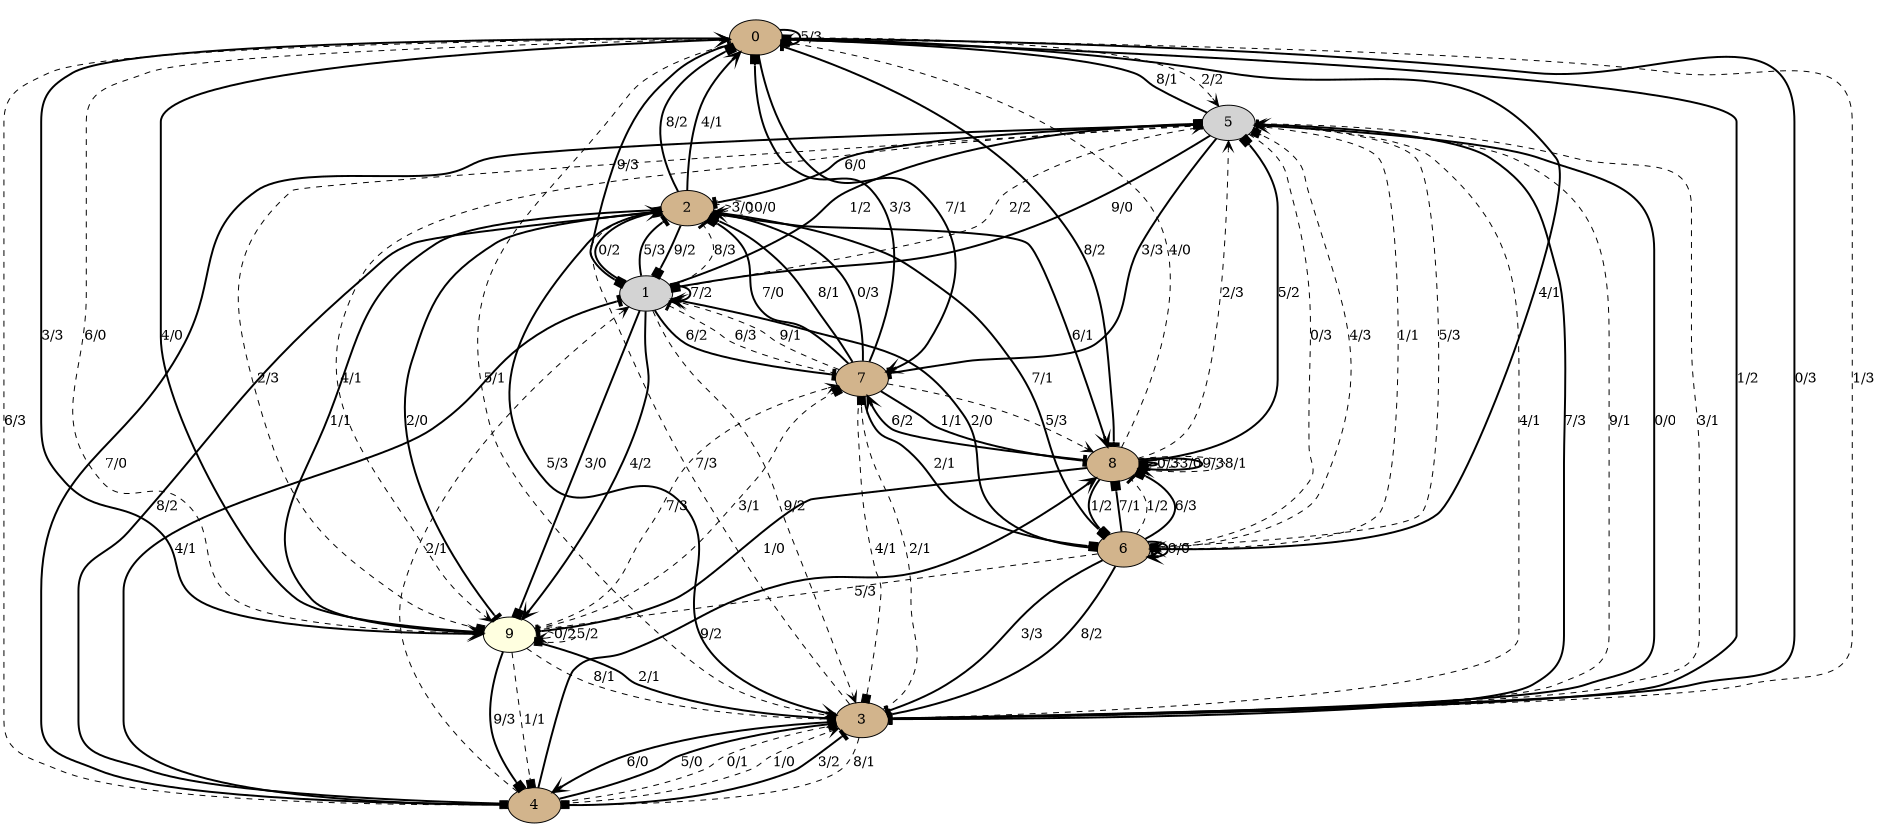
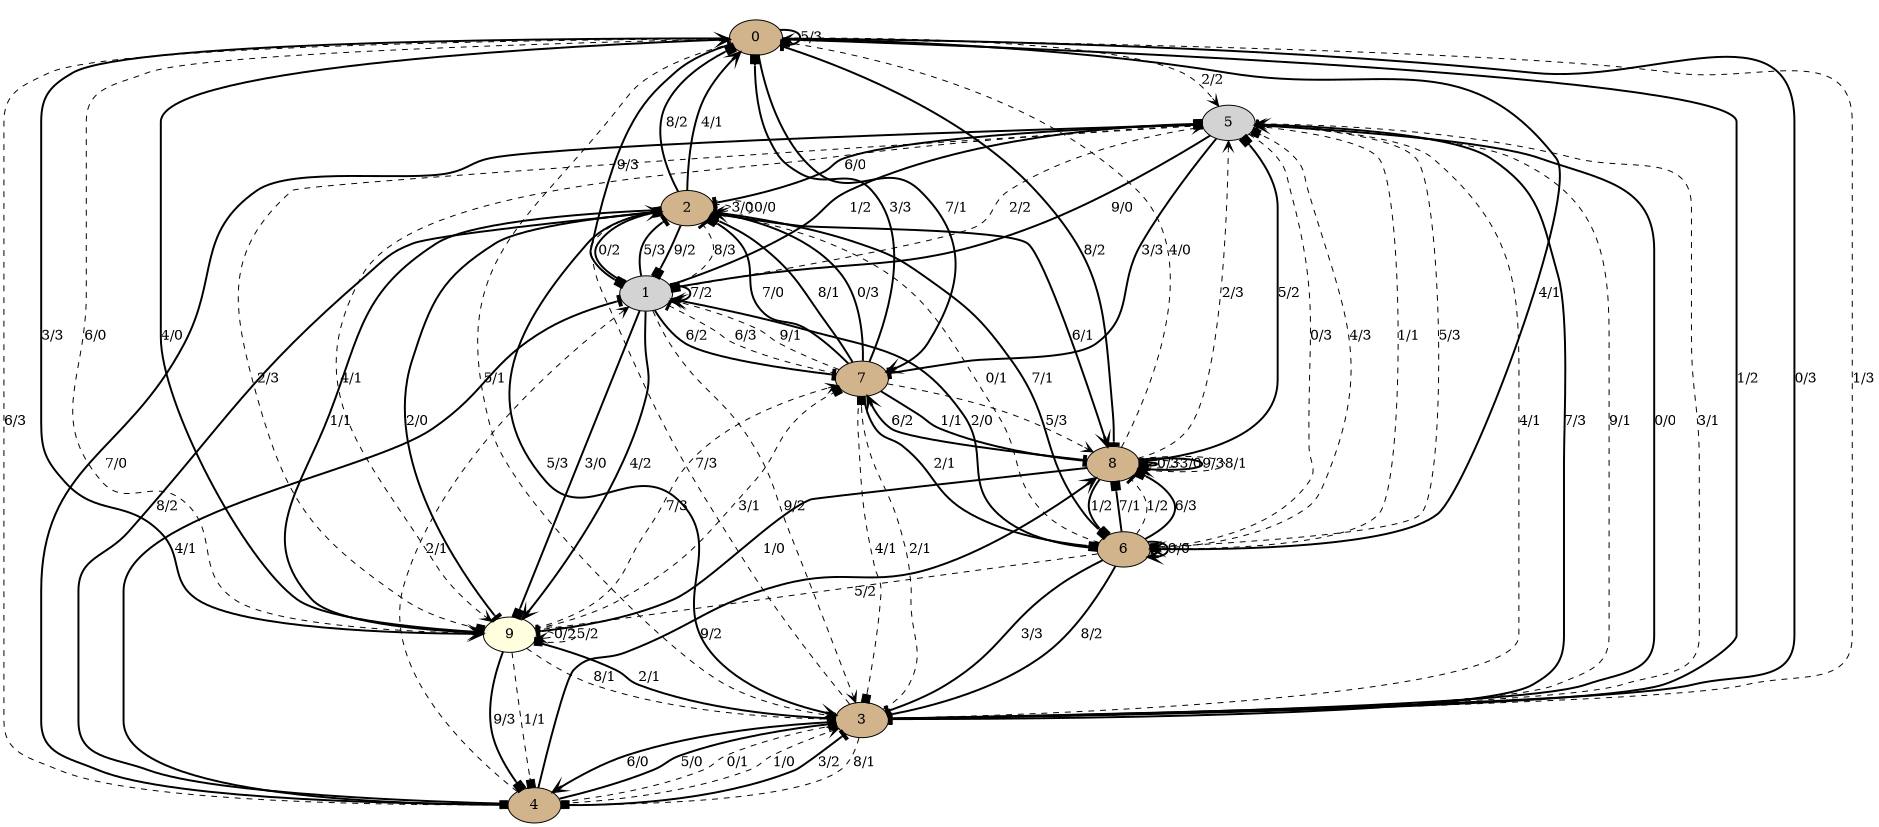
edge "5" -> "0": removed, label "8/1"
edge "6" -> "2": added, label "0/1"
edge "6" -> "9": label "5/3" -> "5/2"
